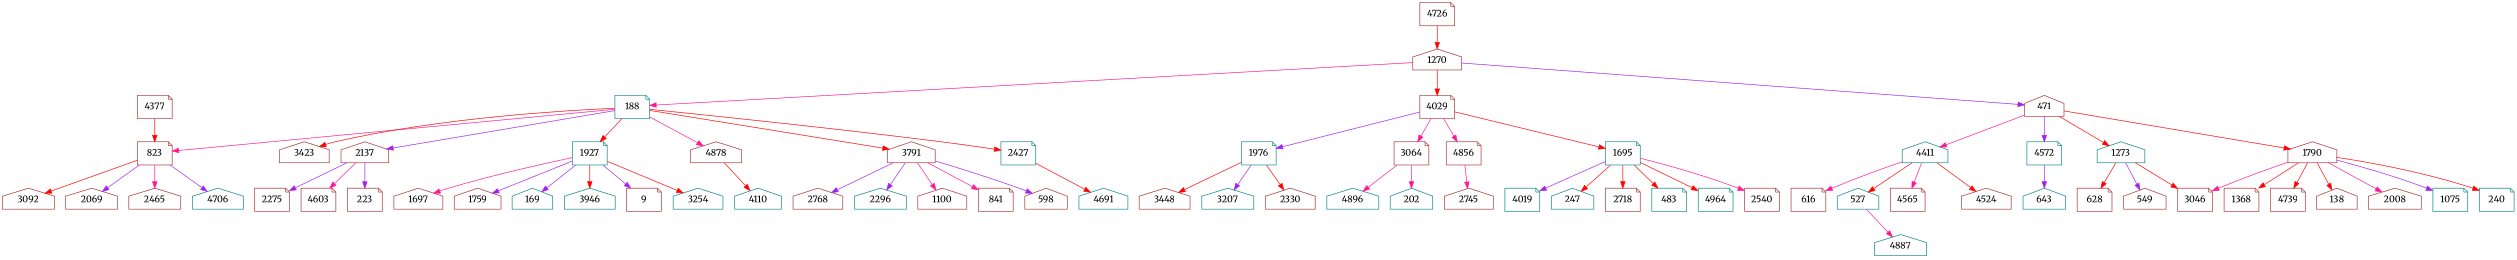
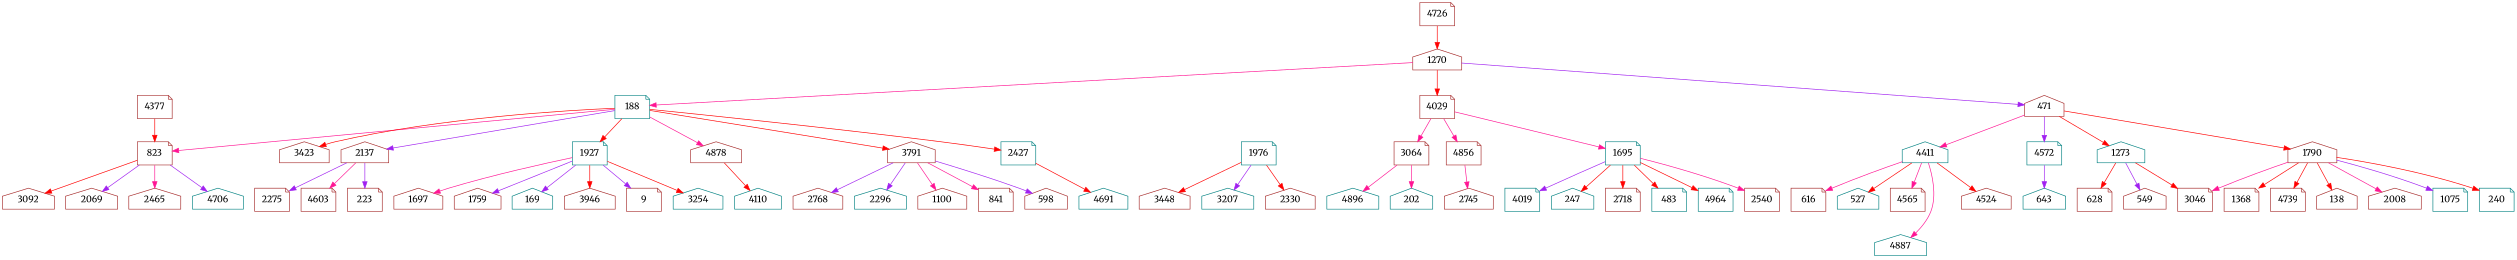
edge "4029" -> "1976": removed
edge "4029" -> "1695": color red -> deeppink
node "3946": color teal -> brown
edge "527" -> "4887": now "4411" -> "4887"
